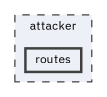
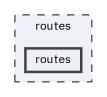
cluster "attacker": label "attacker" -> "routes"
